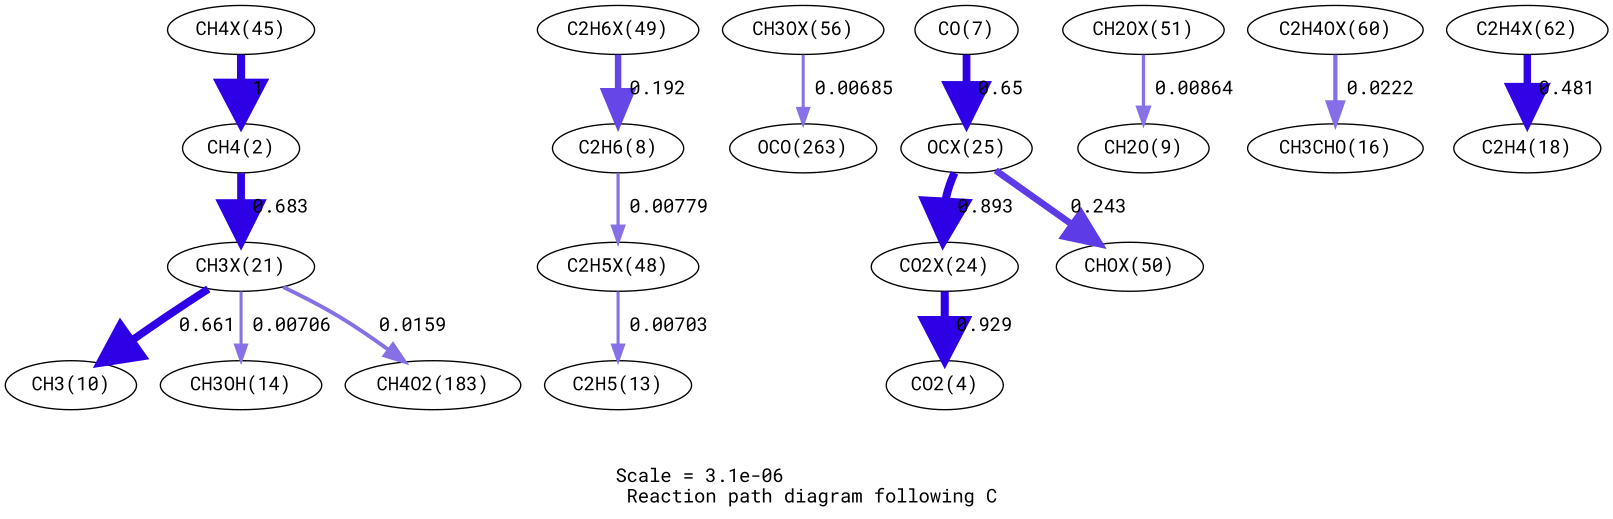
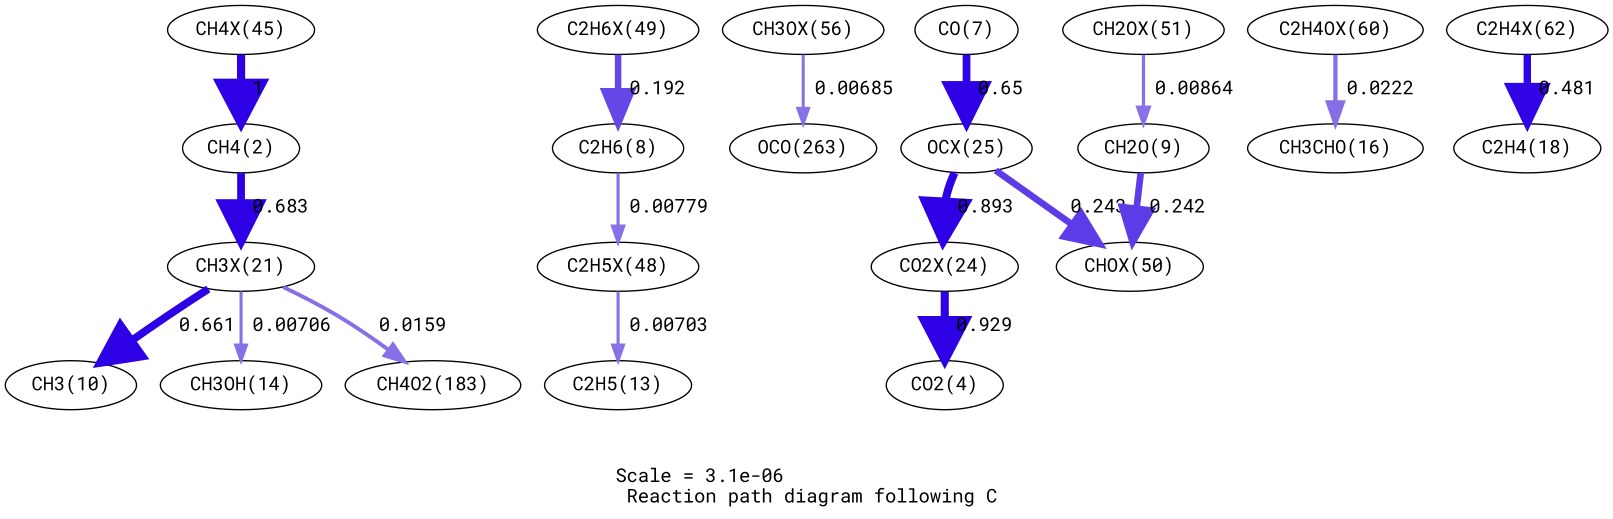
edge "CH2O(9)" -> "CHOX(50)": added, label "0.242"
